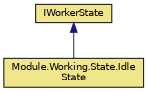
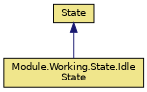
node "IWorkerState": label "IWorkerState" -> "State"
